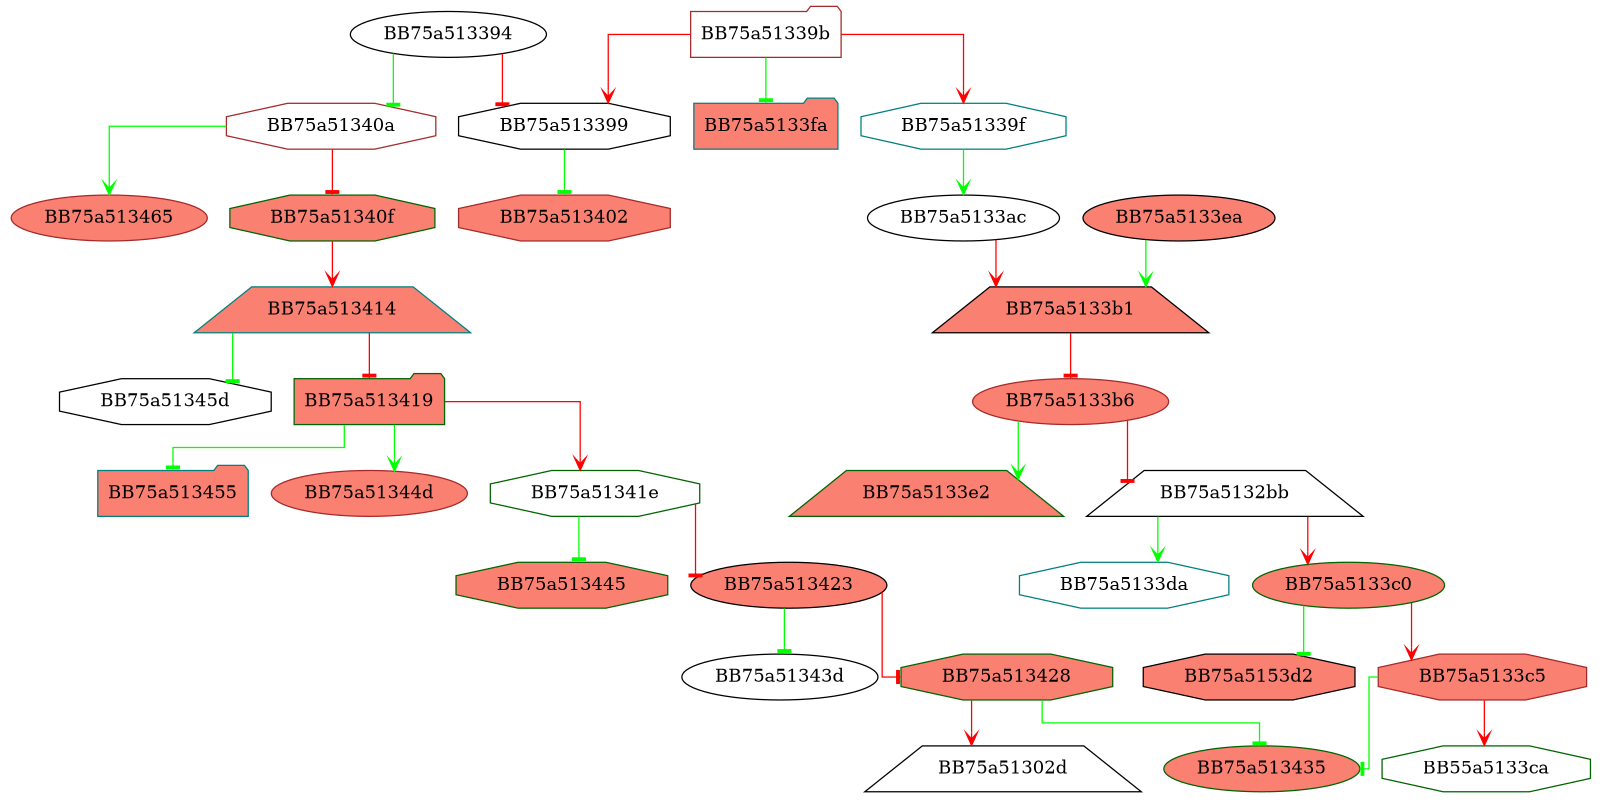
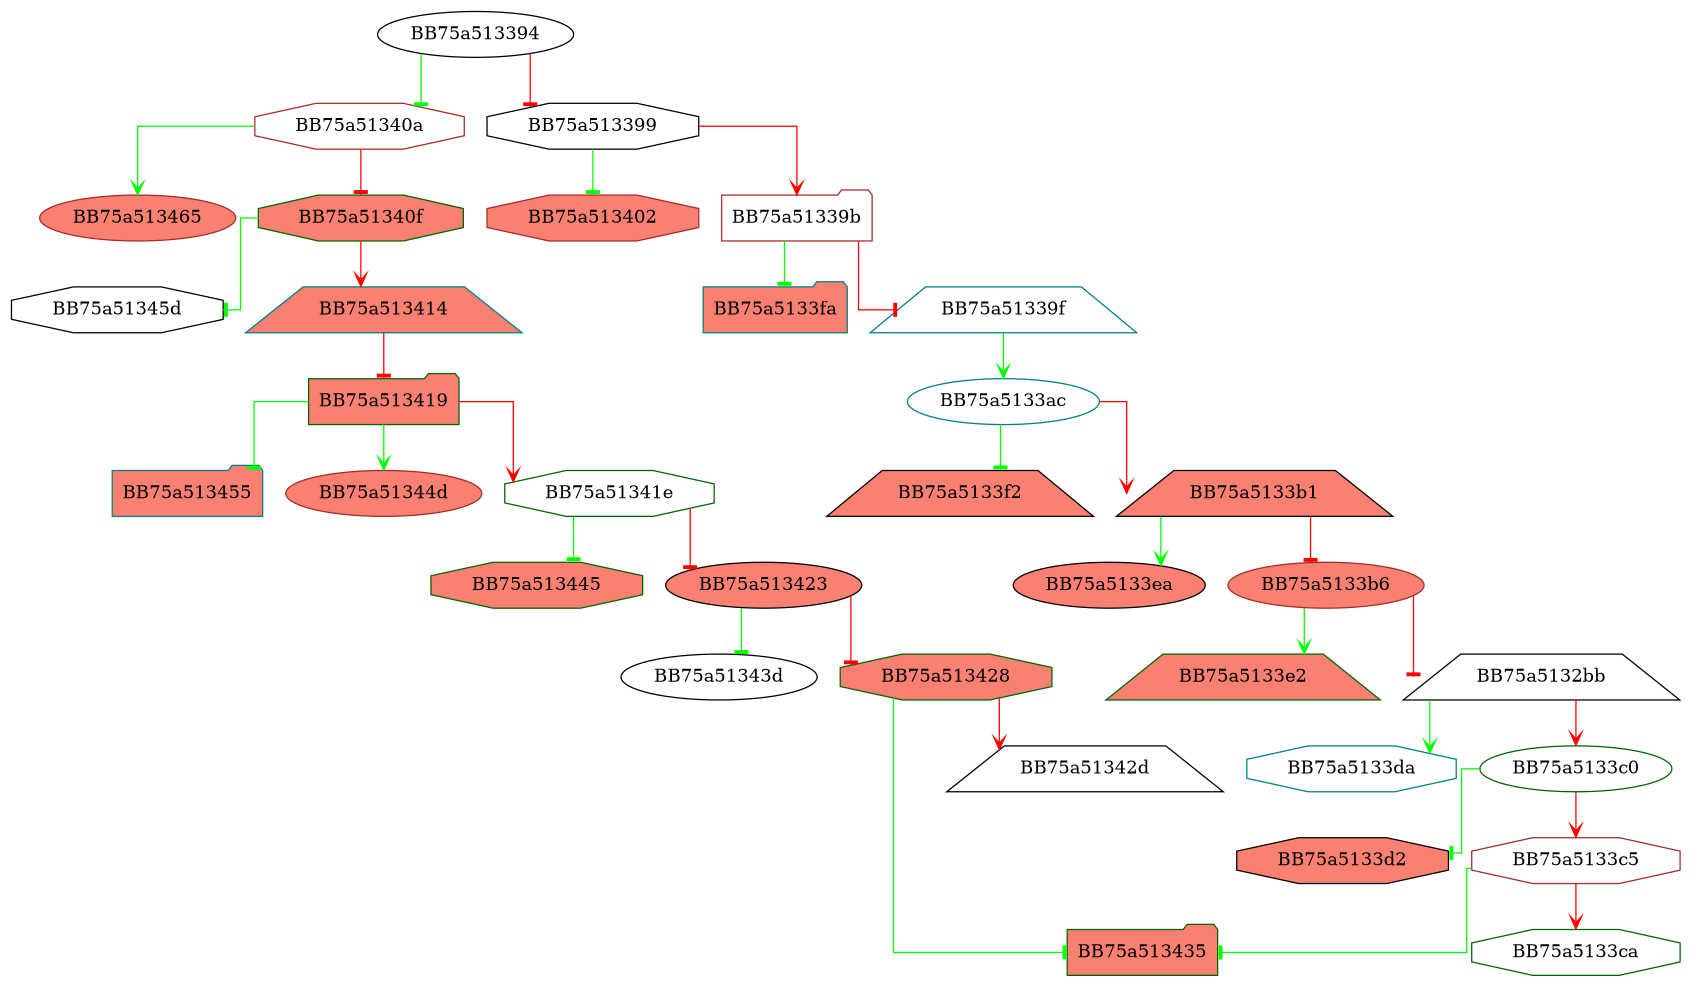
edge "BB75a51339b" -> "BB75a513399": reversed
edge "BB75a51339b" -> "BB75a51339f": arrowhead vee -> tee
node "BB75a51339f": shape octagon -> trapezium
node "BB75a5133ac": color black -> teal
edge "BB75a5133ea" -> "BB75a5133b1": reversed
edge "BB75a513414" -> "BB75a51345d": now "BB75a51340f" -> "BB75a51345d"
node "BB75a5133f2": added
node "BB75a5133c0": fillcolor salmon -> white
node "BB75a5153d2": label "BB75a5153d2" -> "BB75a5133d2"
node "BB75a5133c5": fillcolor salmon -> white
node "BB75a51302d": label "BB75a51302d" -> "BB75a51342d"
node "BB75a513435": shape ellipse -> folder
node "BB55a5133ca": label "BB55a5133ca" -> "BB75a5133ca"
